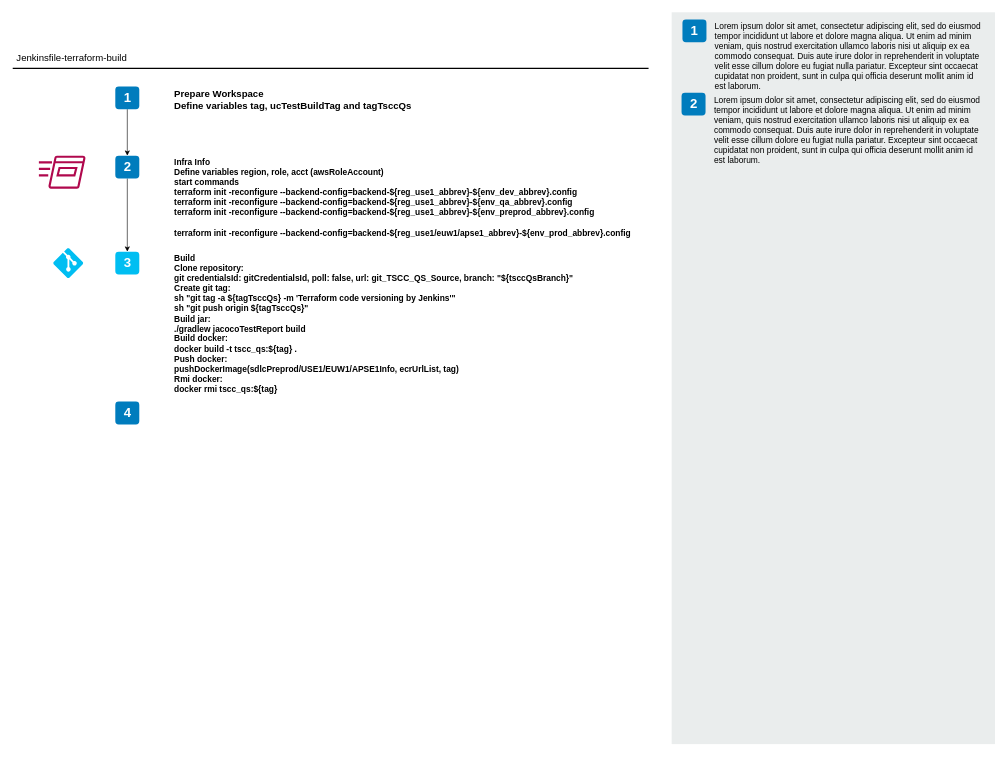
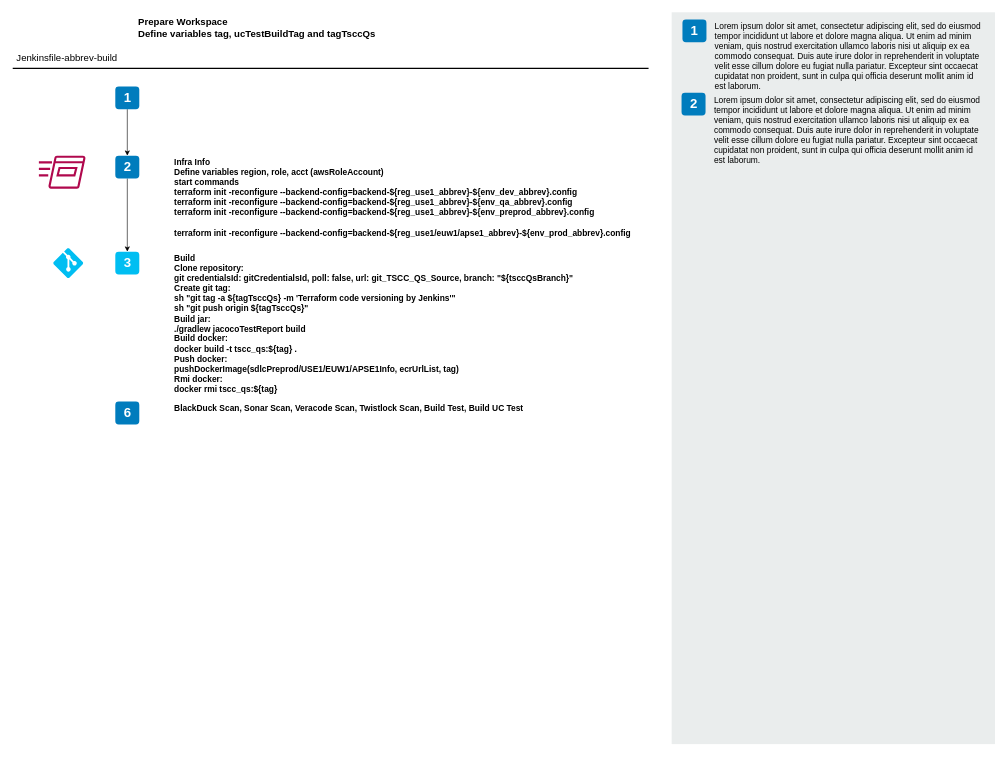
node "Jenkinsfile-terraform-build": label "Jenkinsfile-terraform-build" -> "Jenkinsfile-abbrev-build"
node "Prepare Workspace Define variables tag, ucTestBuildTag and tagTsccQs": moved (299, 101) -> (263, 29)
node "BlackDuck Scan, Sonar Scan, Veracode Scan, Twistlock Scan, Build Test, Build UC Test": added
node "4": label "4" -> "6"
